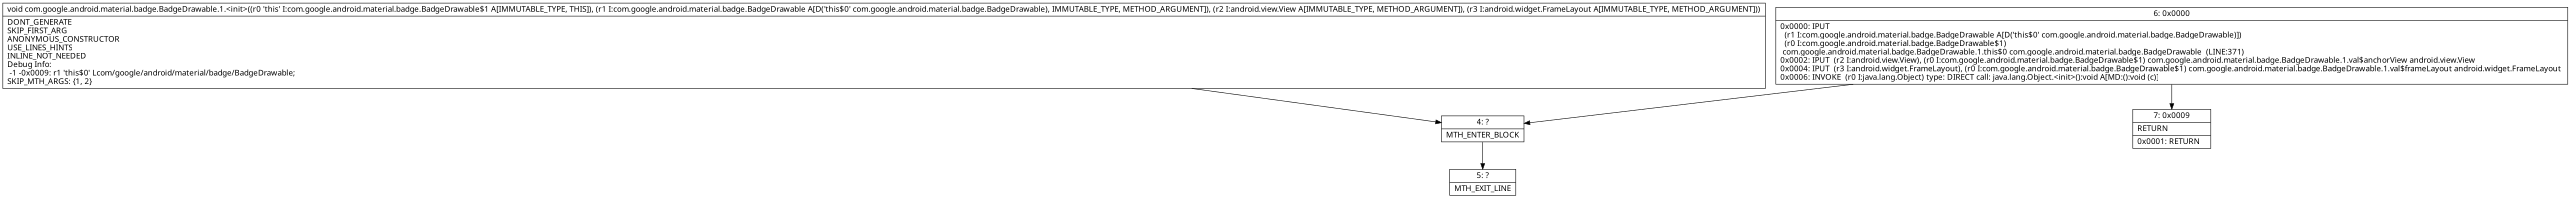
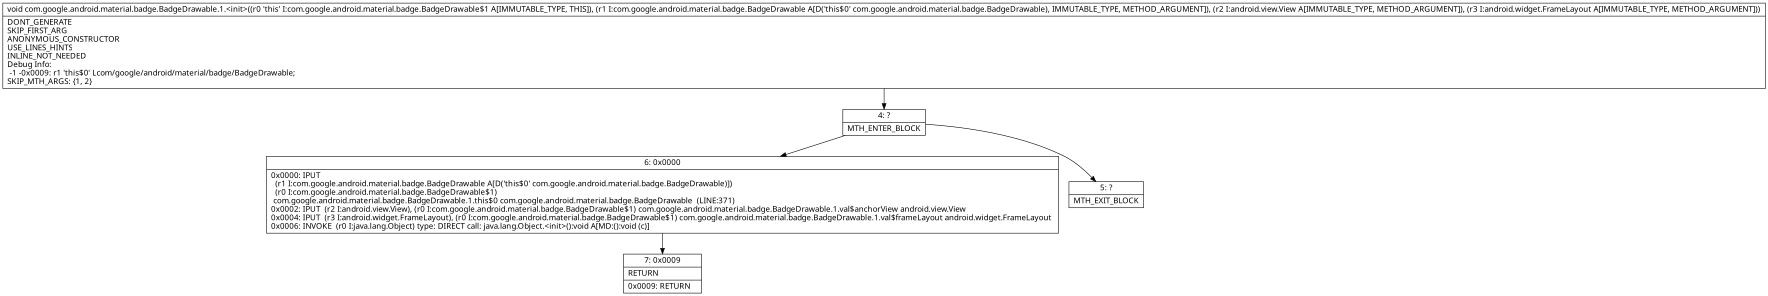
edge "6: 0x0000" -> "4: ?": reversed
node "7: 0x0009": text "0x0001: RETURN" -> "0x0009: RETURN"
node "5: ?": text "MTH_EXIT_LINE" -> "MTH_EXIT_BLOCK"
